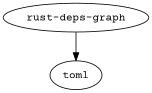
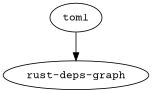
edge "rust-deps-graph" -> "toml": reversed
